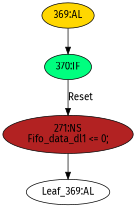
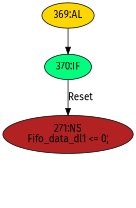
node "Leaf_369:AL": removed
